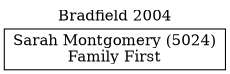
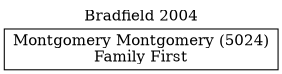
node "Sarah Montgomery (5024) Family First": label "Sarah Montgomery (5024) Family First" -> "Montgomery Montgomery (5024) Family First"
